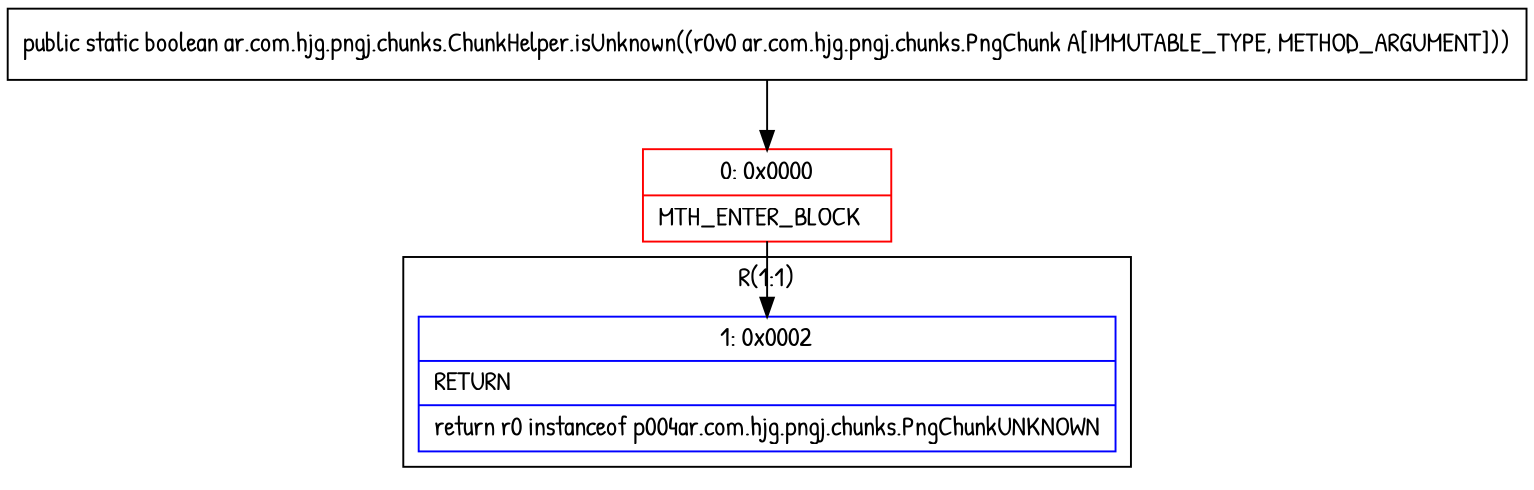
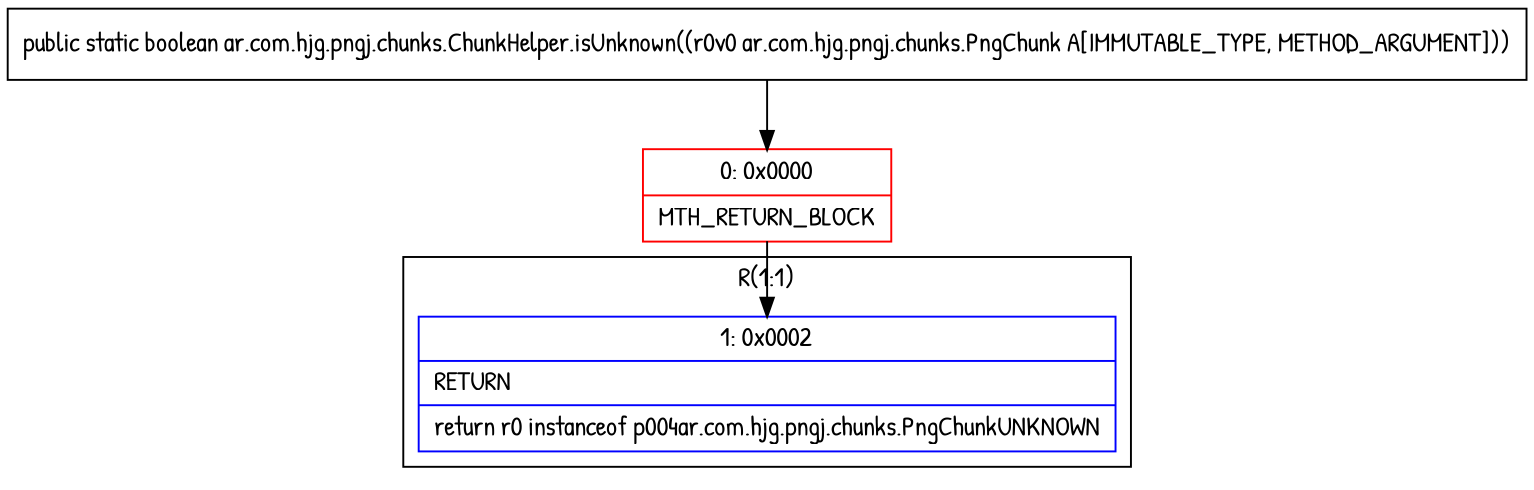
node "0: 0x0000": text "MTH_ENTER_BLOCK" -> "MTH_RETURN_BLOCK"
